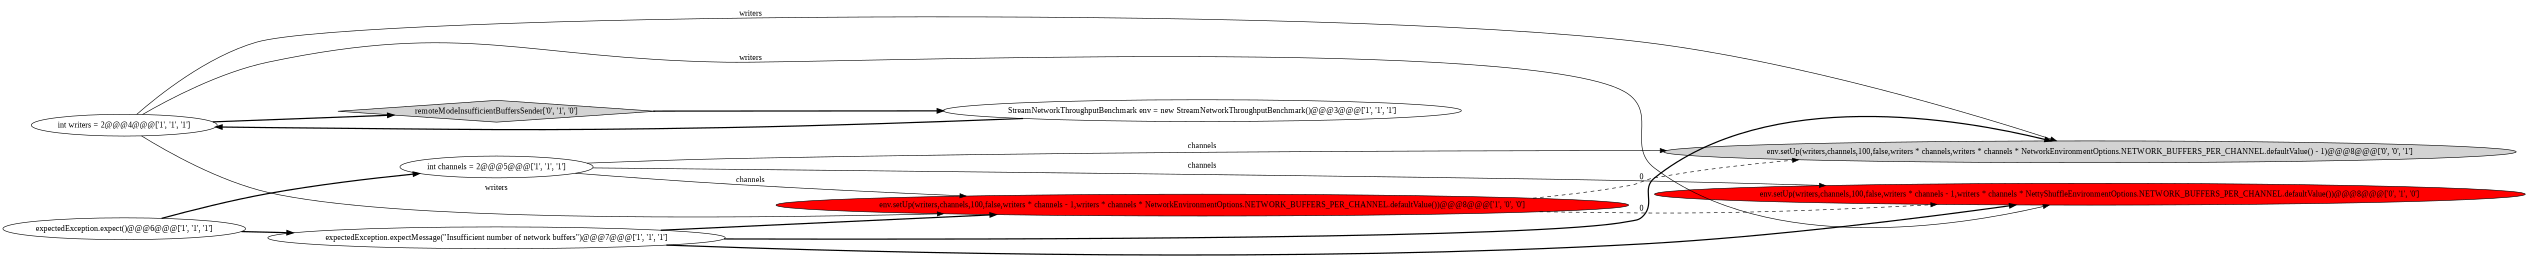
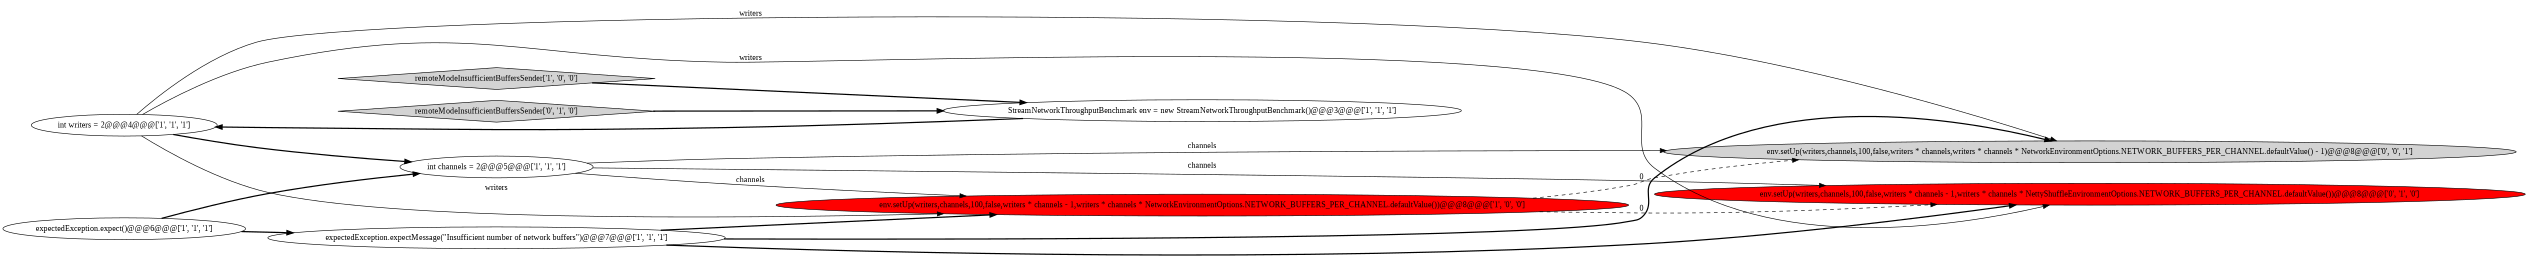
node "remoteModeInsufficientBuffersSender['1', '0', '0']": added
edge "int writers = 2@@@4@@@['1', '1', '1']" -> "remoteModeInsufficientBuffersSender['0', '1', '0']": now "int writers = 2@@@4@@@['1', '1', '1']" -> "int channels = 2@@@5@@@['1', '1', '1']"
